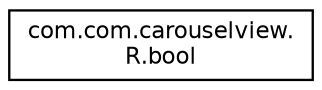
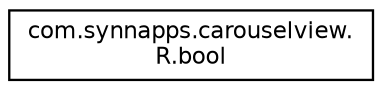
node "com.com.carouselview. R.bool": label "com.com.carouselview. R.bool" -> "com.synnapps.carouselview. R.bool"
